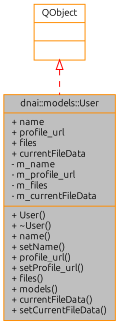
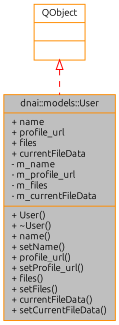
node "dnai::models::User": text "+ models()" -> "+ setFiles()"
